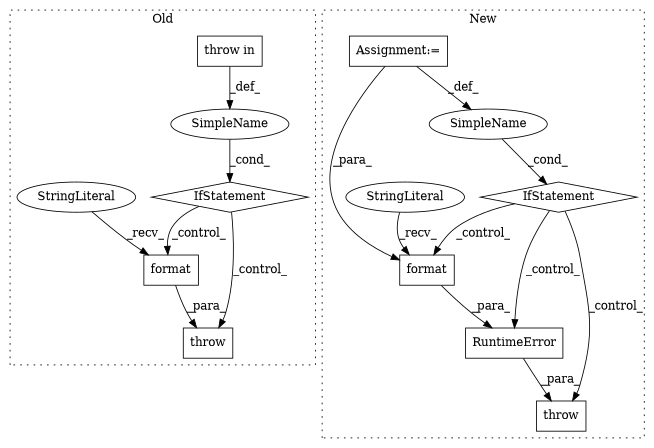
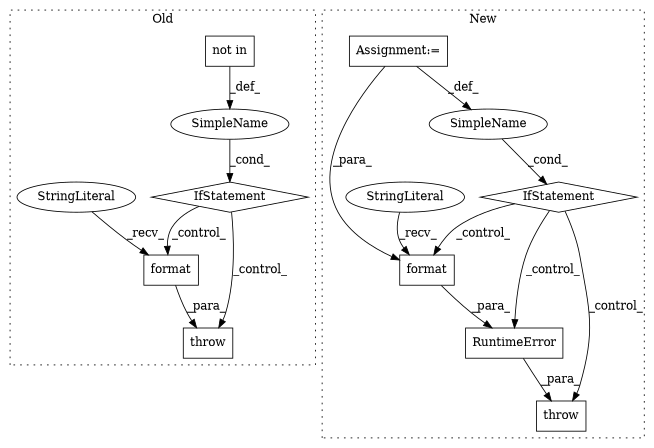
node "throw in": label "throw in" -> "not in"
